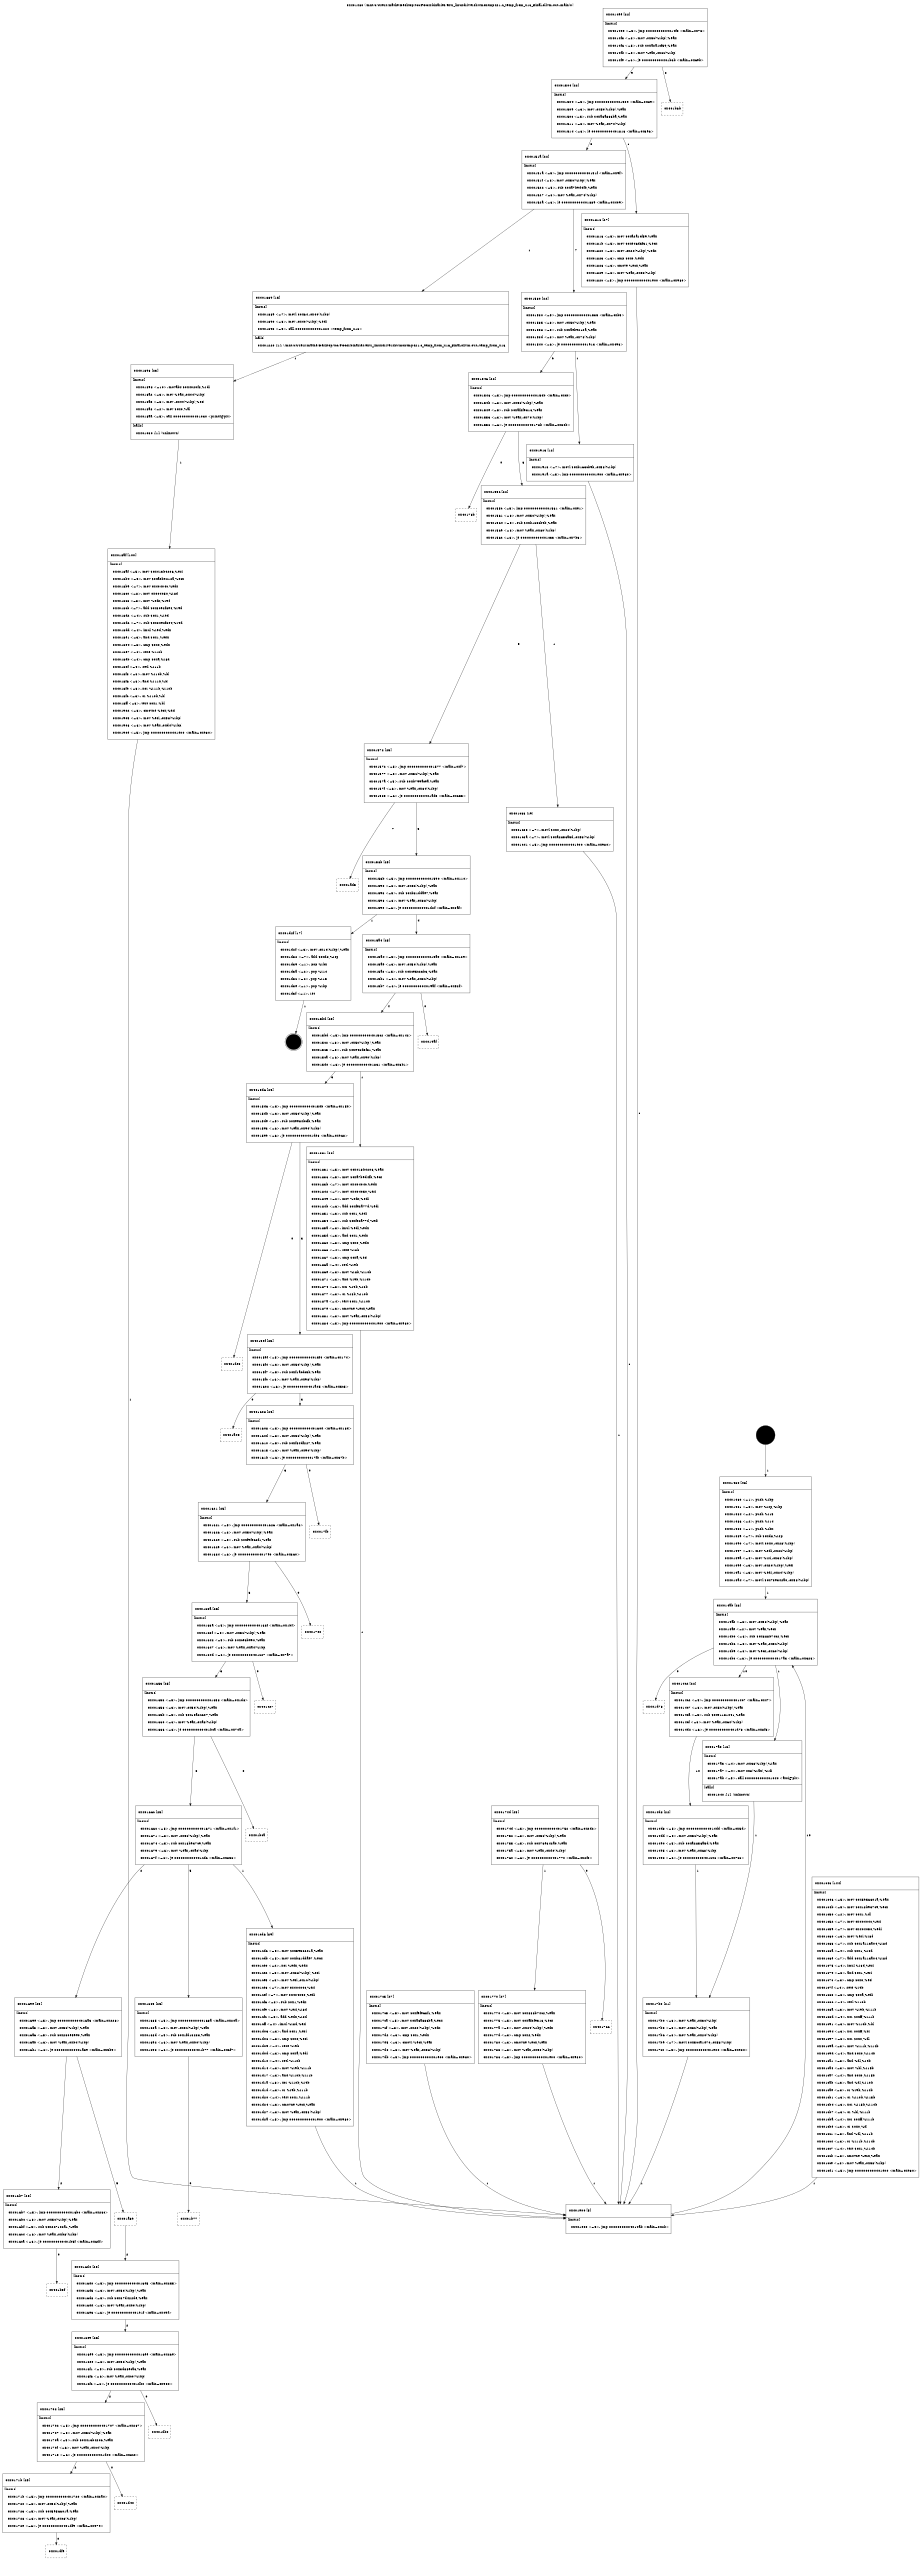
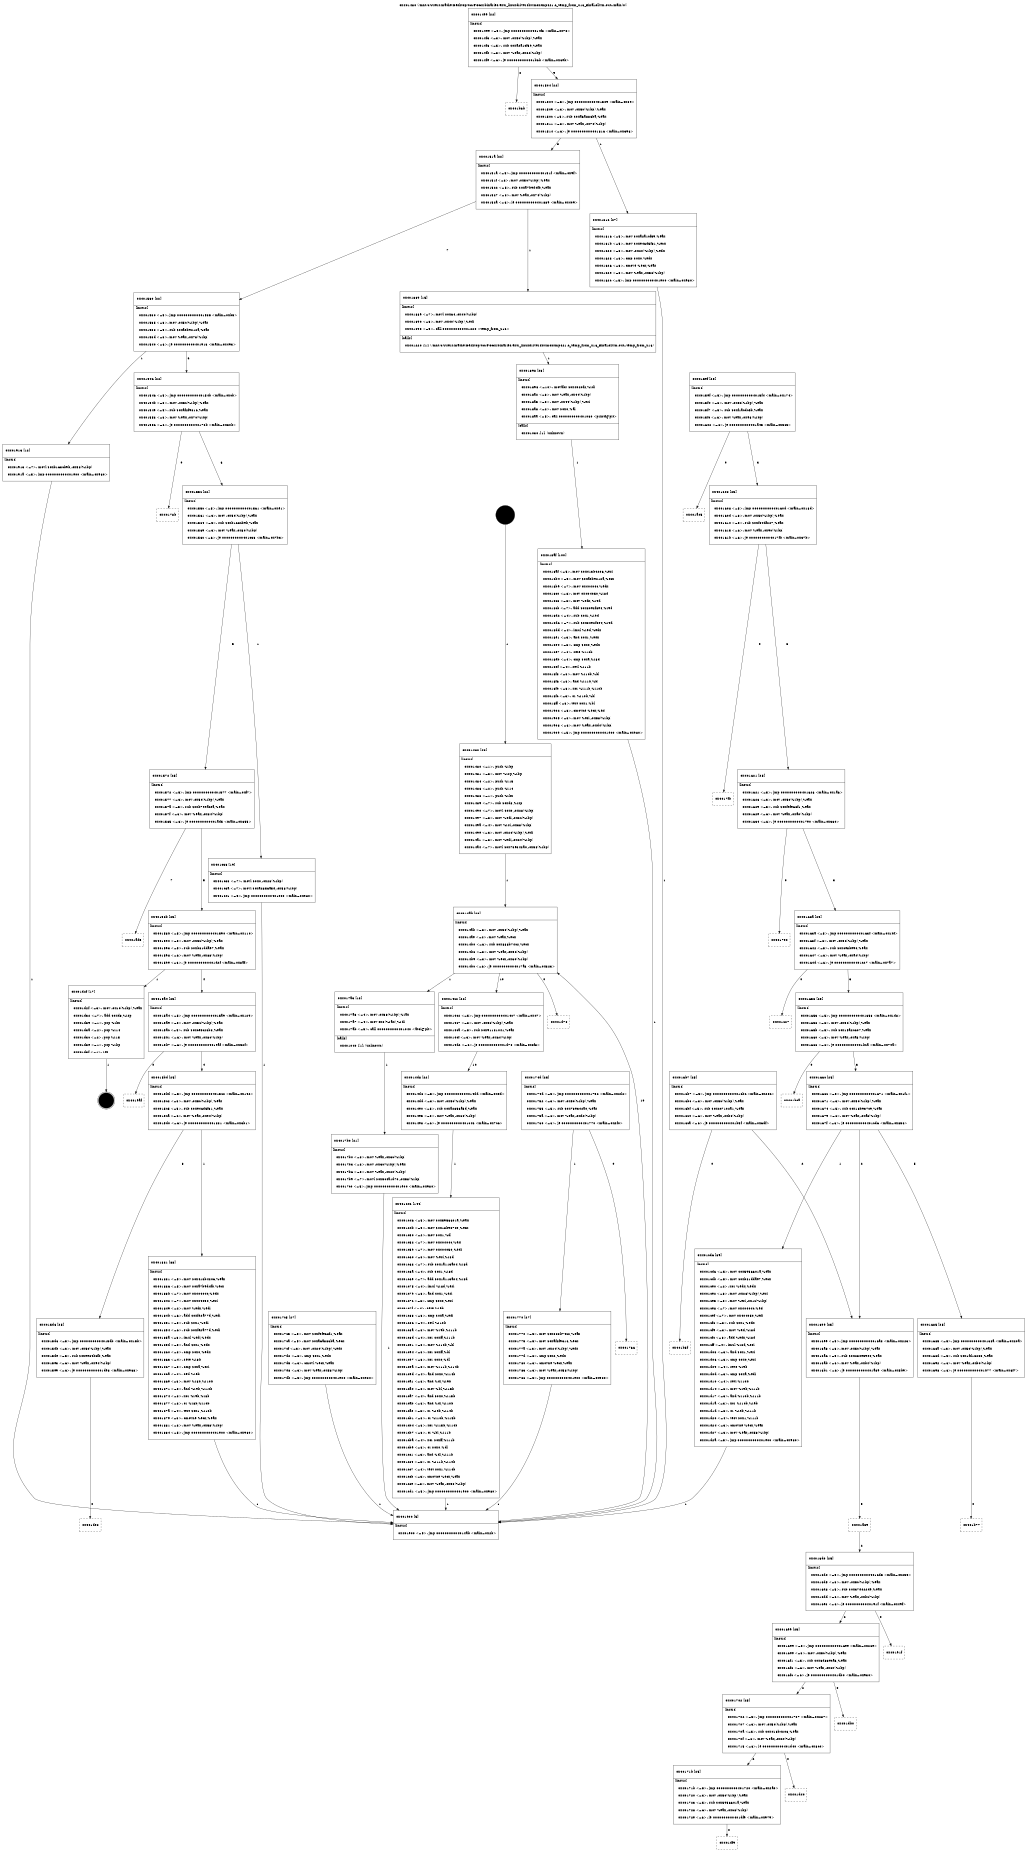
edge "0x4015d6 [25]" -> "0x4015ef [25]": removed, label "3"
node "0x40191f": added
edge "0x4014d8 [22]" -> "0x4017b0 [21]": now "0x4014d8 [22]" -> "0x401c46 [144]"
edge "0x40169e [25]" -> "0x4016b7 [25]": reversed
